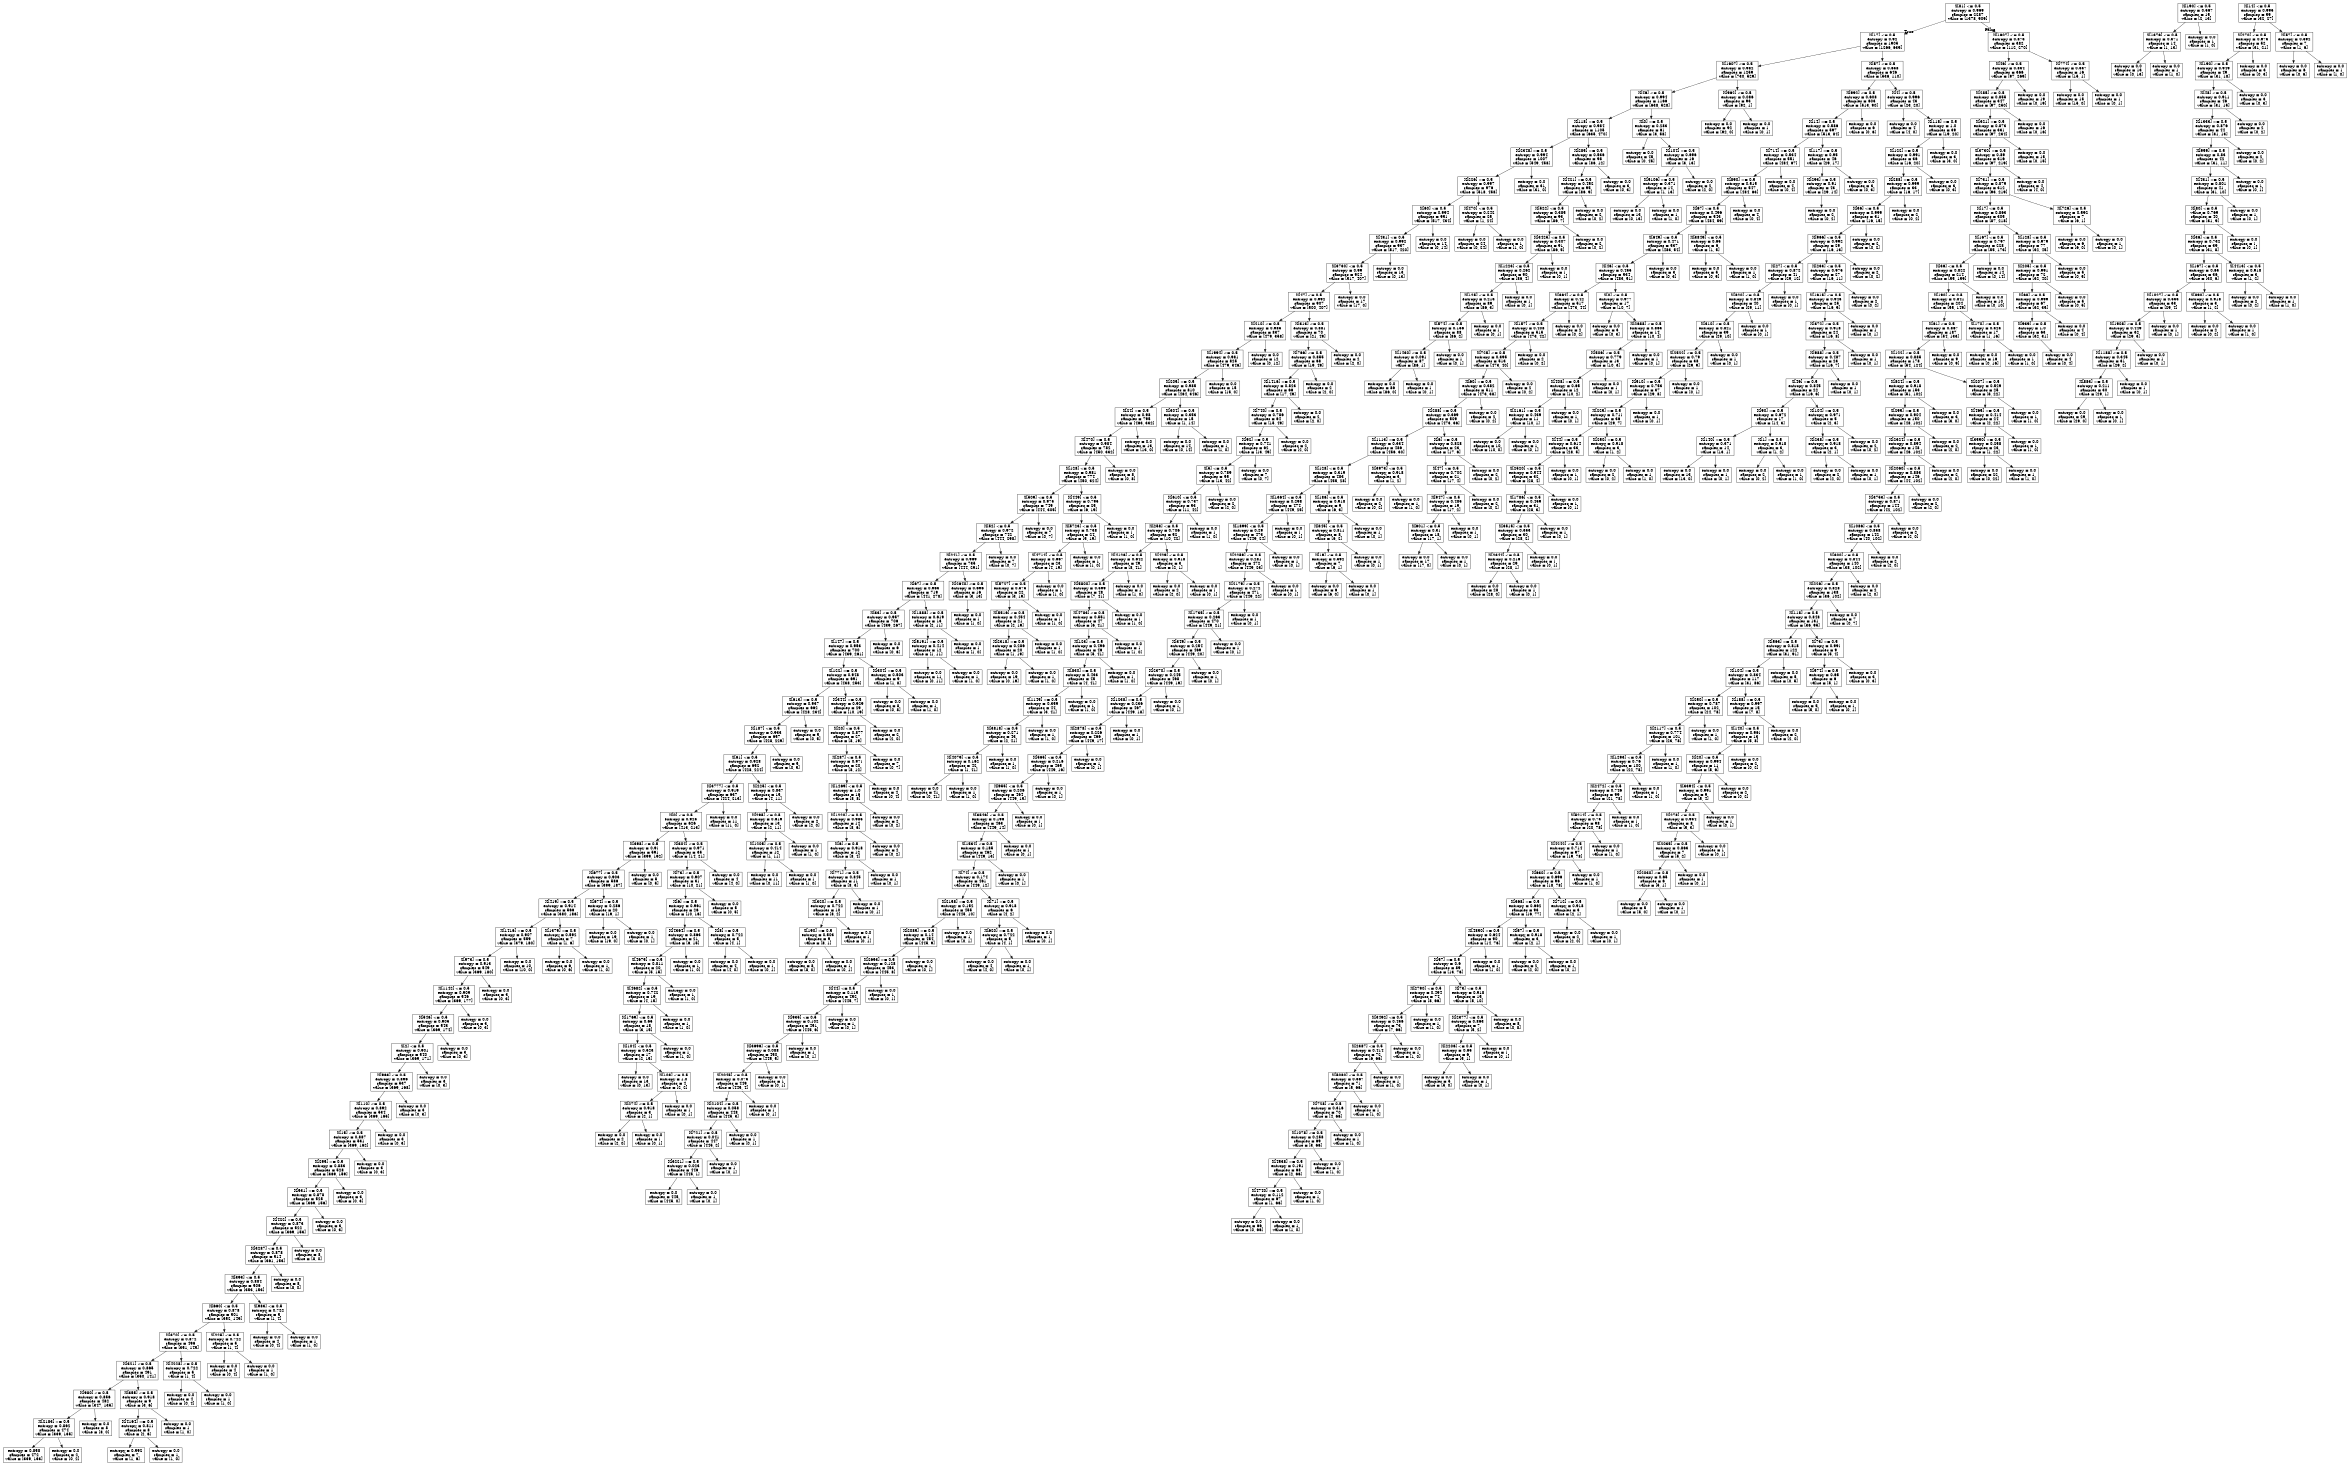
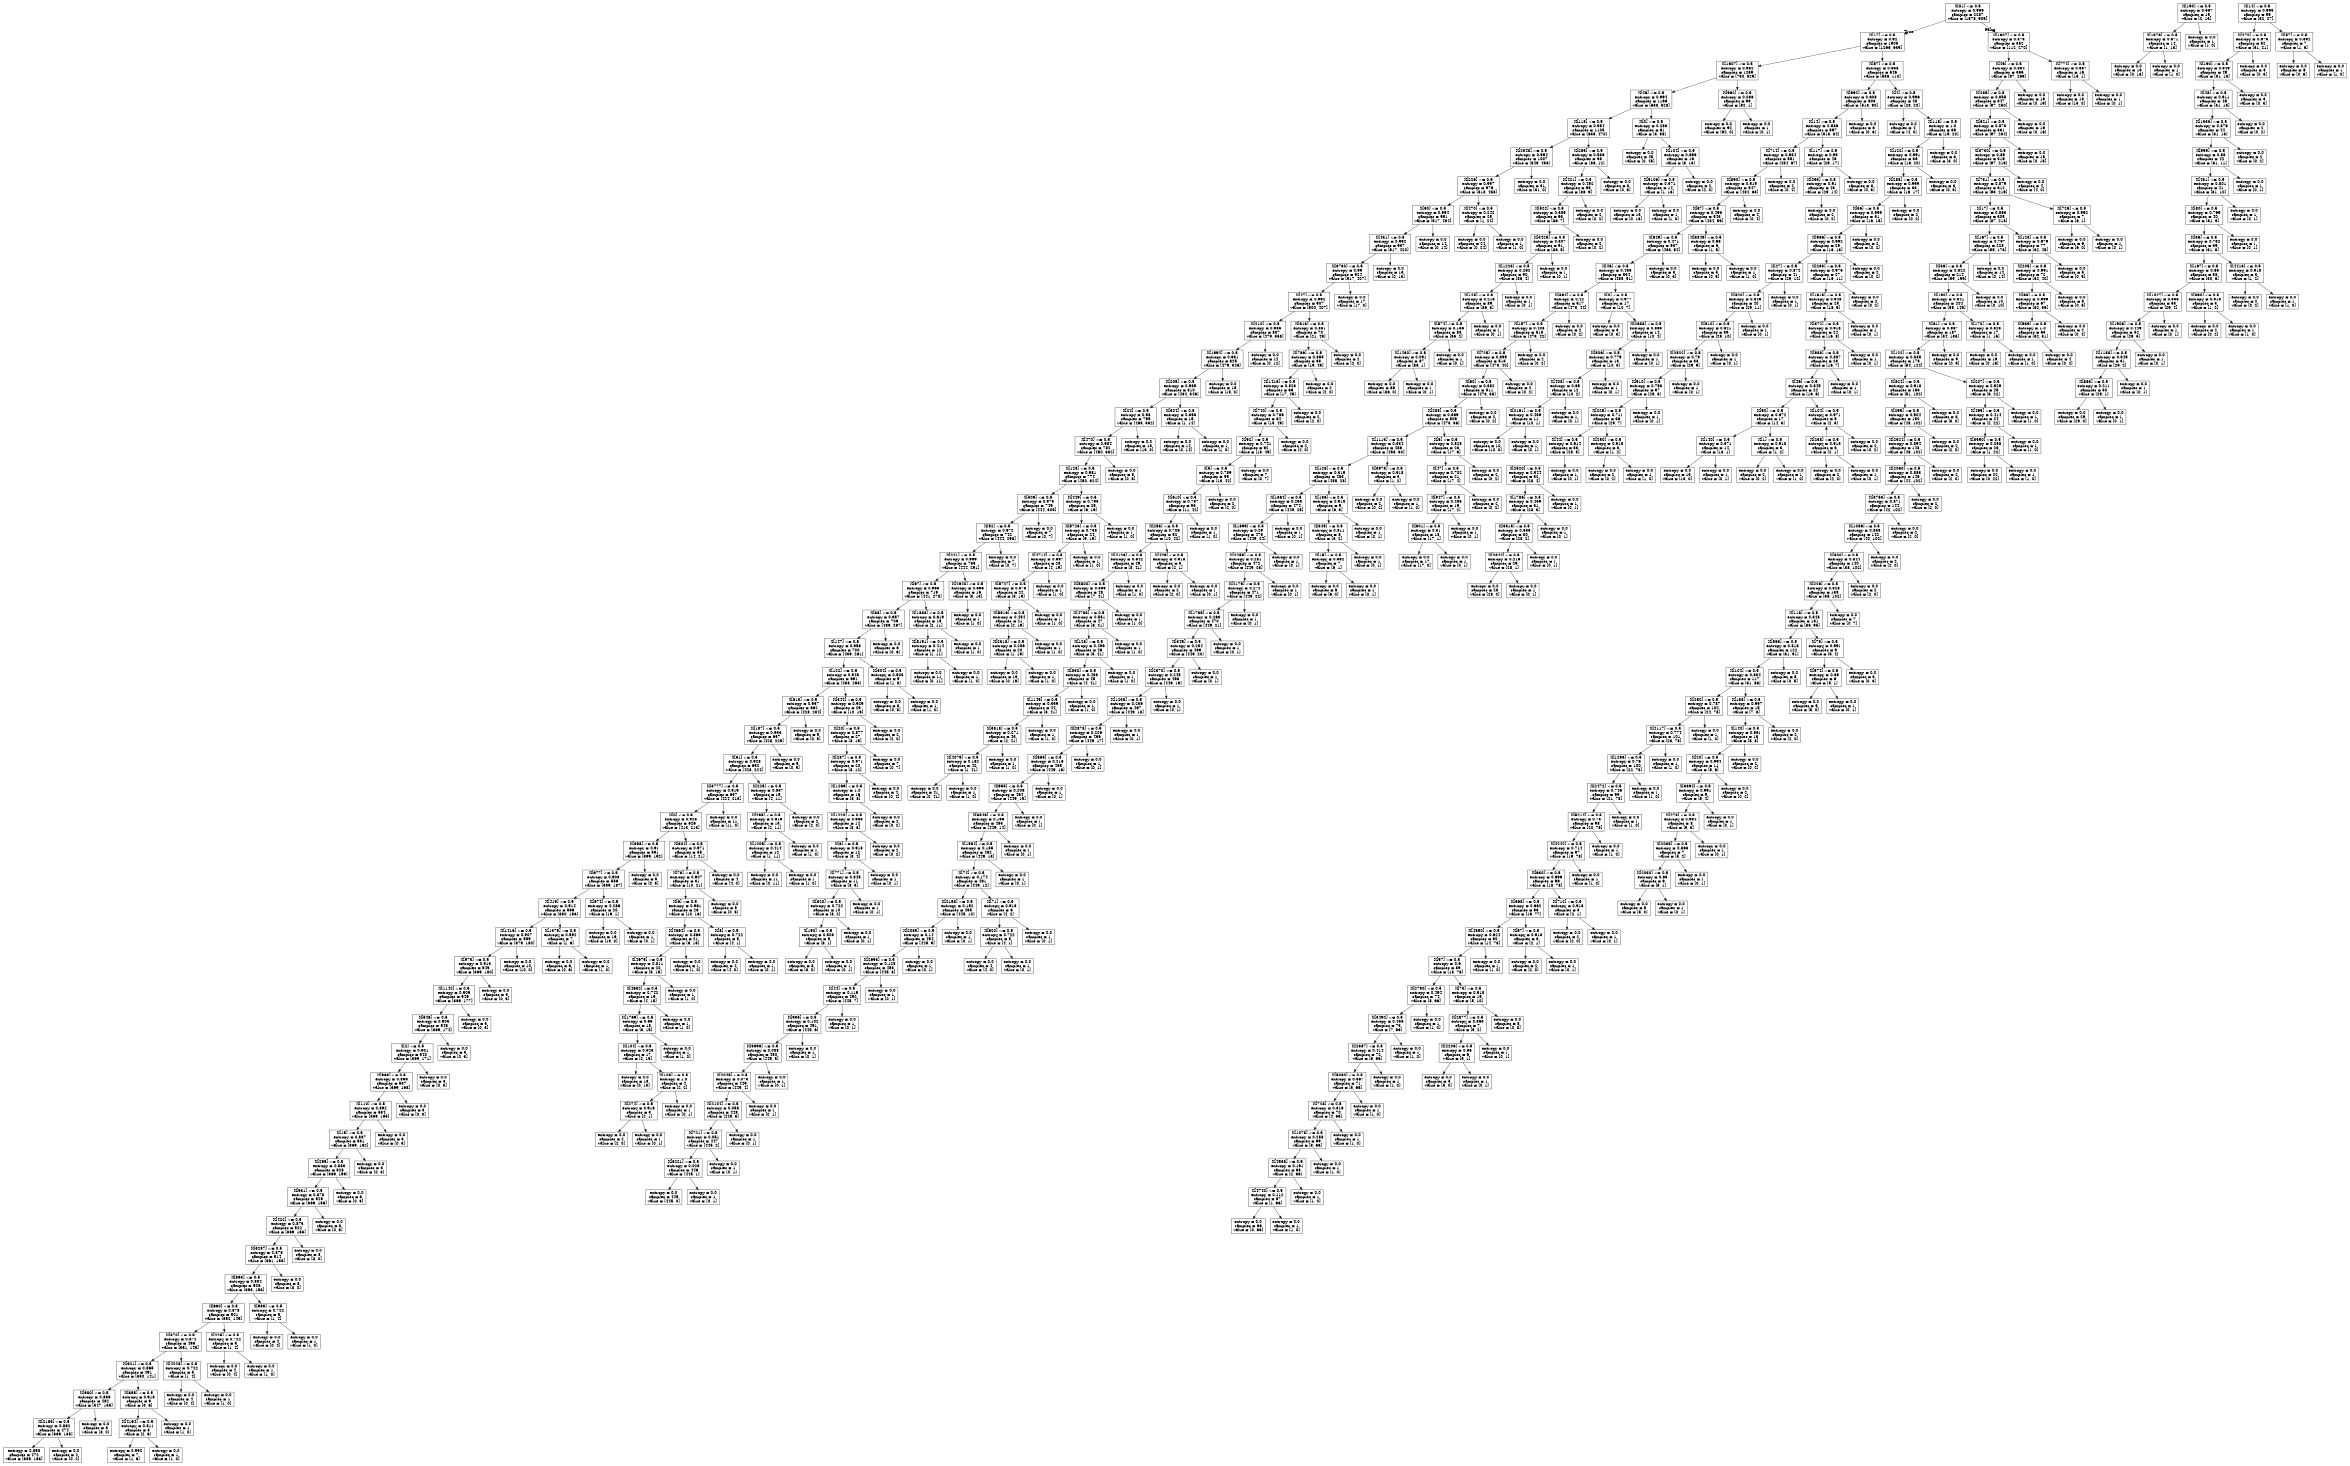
node "X[80] <= 0.5 value = 0.769 samples = 40 value = [31, 9]": label "X[80] <= 0.5 value = 0.769 samples = 40 value = [31, 9]" -> "X[80] <= 0.5 entropy = 0.769 samples = 40 value = [31, 9]"
node "X[988] <= 0.5 entropy = 0.487 samples = 23 value = [16, 7]": label "X[988] <= 0.5 entropy = 0.487 samples = 23 value = [16, 7]" -> "X[988] <= 0.5 entropy = 0.887 samples = 23 value = [16, 7]"
edge "X[104] <= 0.5 entropy = 0.971 samples = 5 value = [2, 3]" -> "X[238] <= 0.5 entropy = 0.918 samples = 3 value = [2, 1]": reversed
edge "X[44] <= 0.5 entropy = 0.614 samples = 33 value = [28, 5]" -> "X[2520] <= 0.5 entropy = 0.544 samples = 32 value = [28, 4]": removed
node "X[721] <= 0.5 entropy = 0.041 samples = 447 value = [445, 2]": label "X[721] <= 0.5 entropy = 0.041 samples = 447 value = [445, 2]" -> "X[721] <= 0.5 entropy = 0.051 samples = 447 value = [445, 2]"
